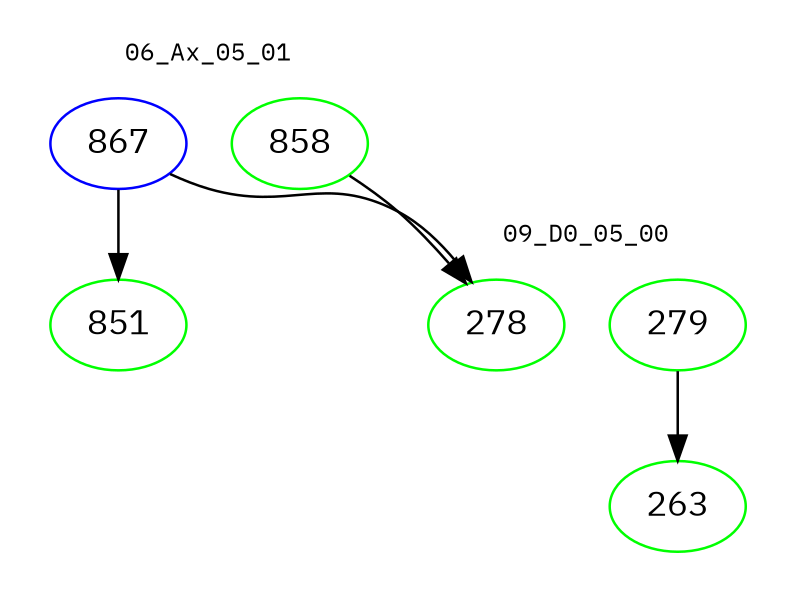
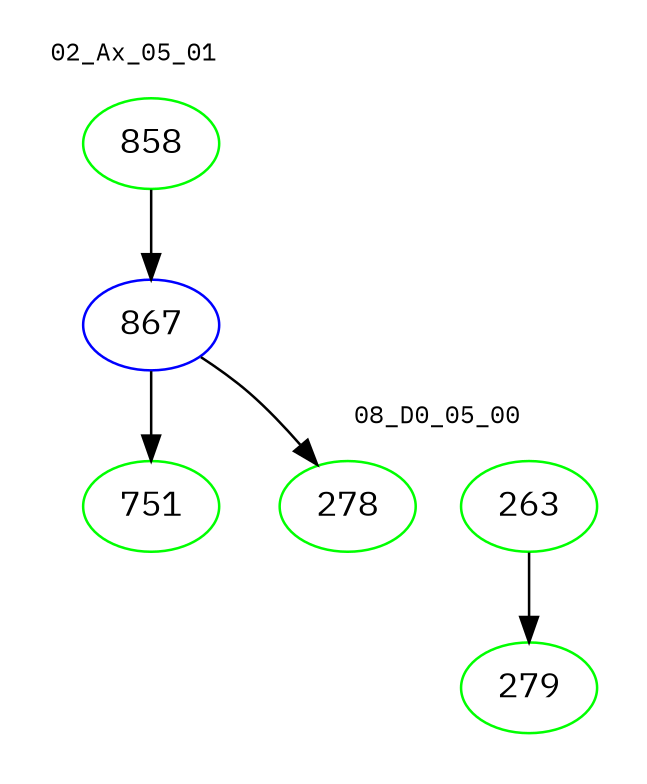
cluster "06_Ax_05_01": label "06_Ax_05_01" -> "02_Ax_05_01"
edge "858" -> "278": now "858" -> "867"
cluster "09_D0_05_00": label "09_D0_05_00" -> "08_D0_05_00"
node "851": label "851" -> "751"
edge "279" -> "263": reversed
